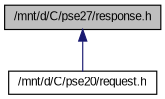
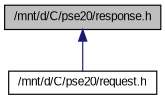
node "/mnt/d/C/pse27/response.h": label "/mnt/d/C/pse27/response.h" -> "/mnt/d/C/pse20/response.h"
